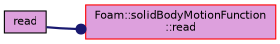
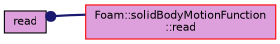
edge "read" -> "Foam::solidBodyMotionFunction ::read": reversed
